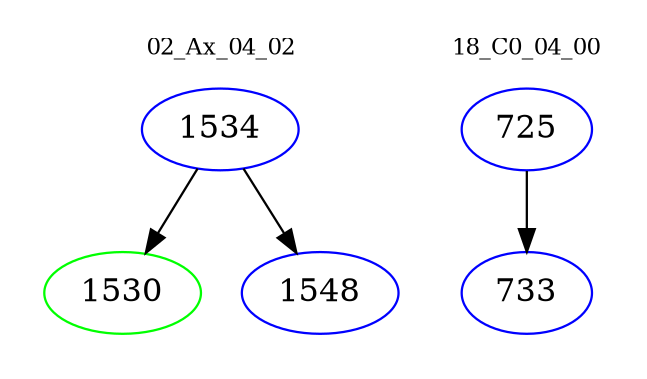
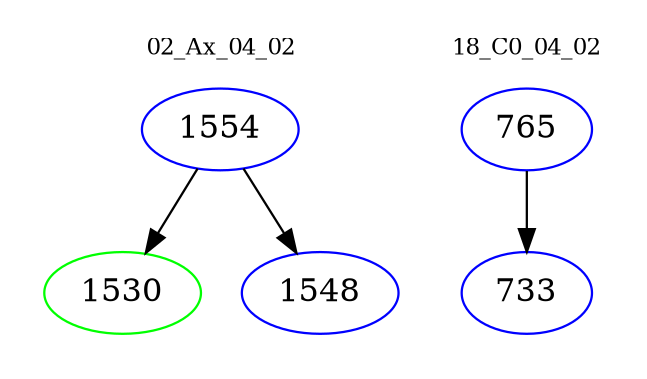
cluster "18_C0_04_00": label "18_C0_04_00" -> "18_C0_04_02"
node "1534": label "1534" -> "1554"
node "725": label "725" -> "765"
